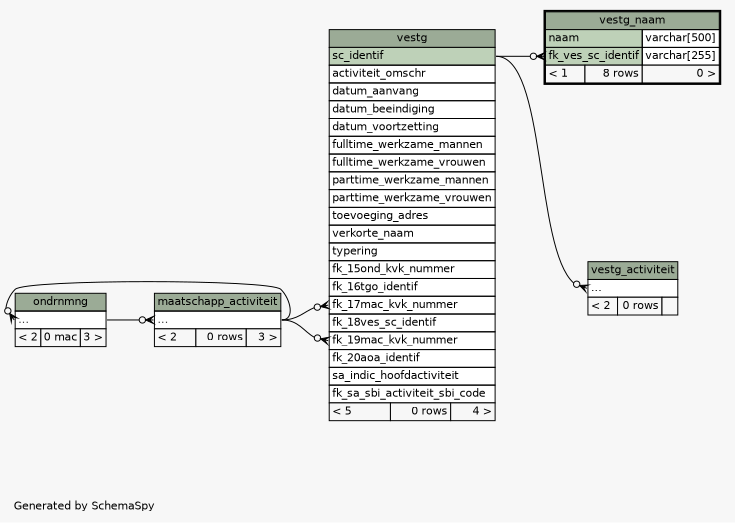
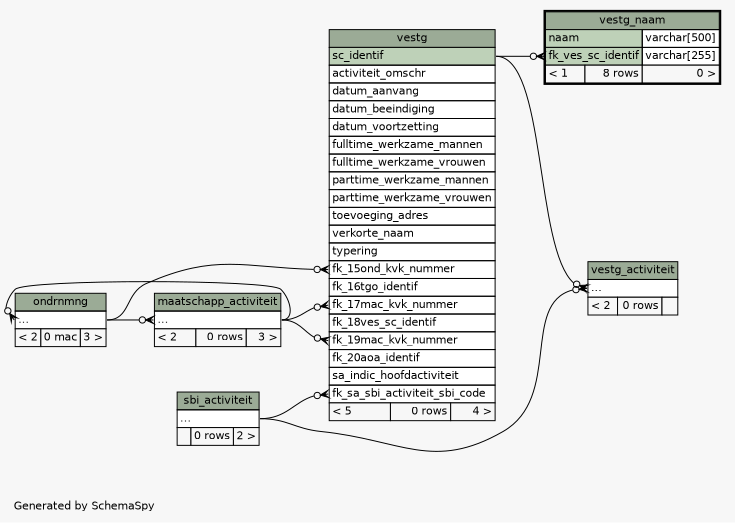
edge "ondrnmng" -> "vestg": added
node "sbi_activiteit": added
